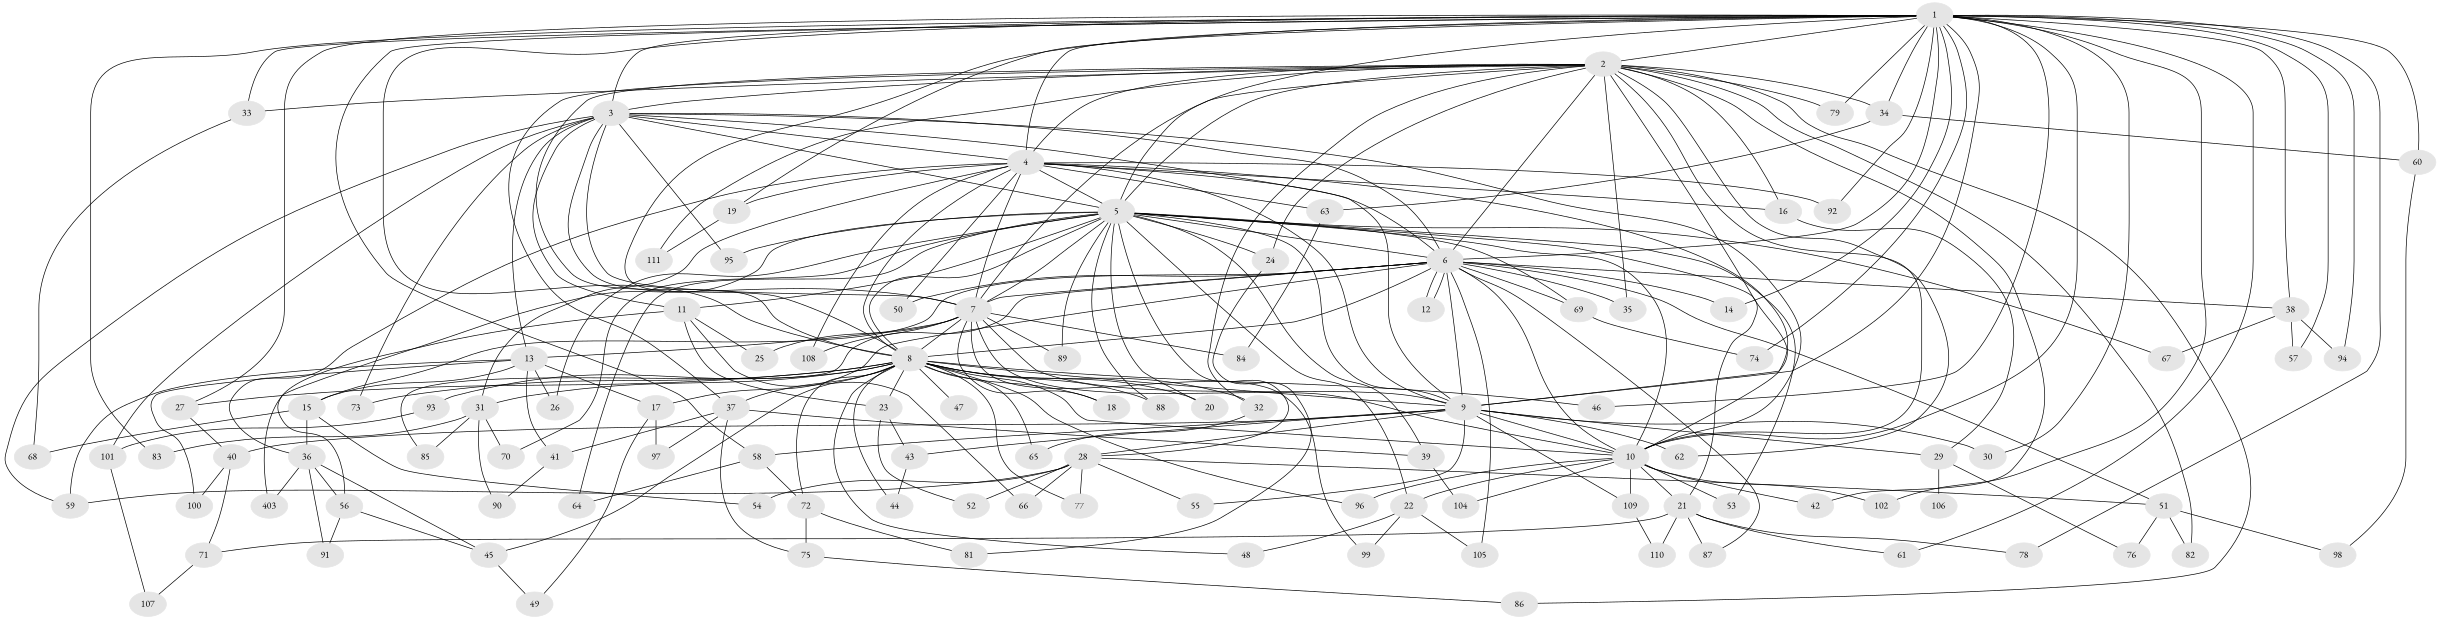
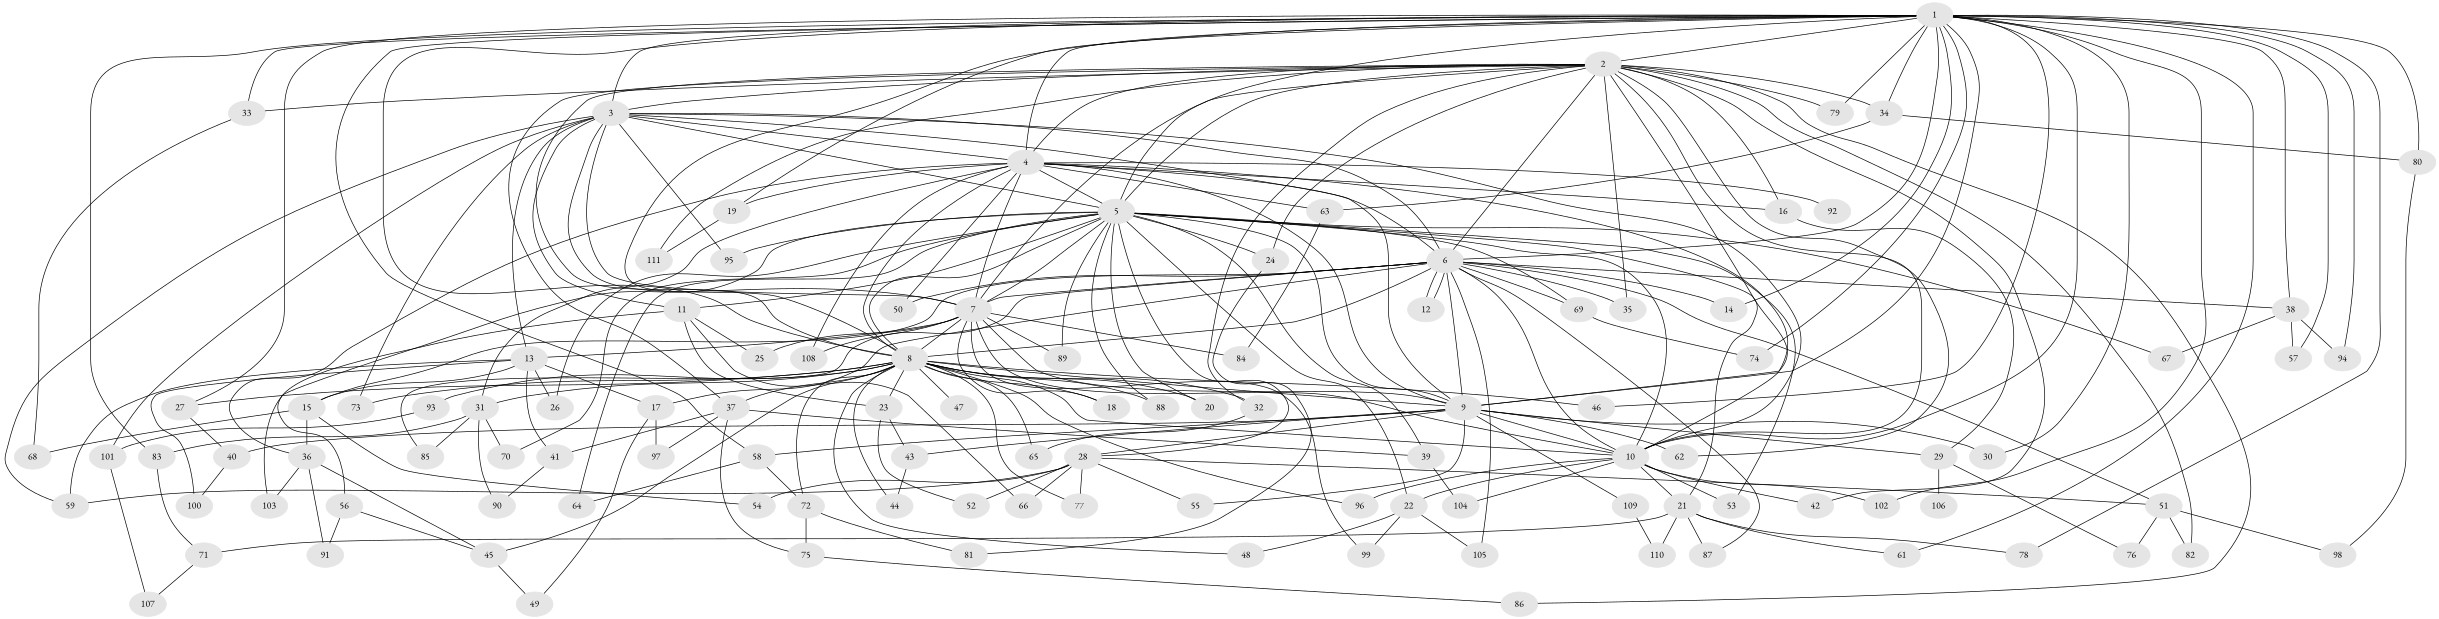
edge "1" -- "92": removed
node "60": label "60" -> "80"
edge "5" -- "6": removed
edge "36" -- "56": removed
edge "10" -- "109": removed
node "403": label "403" -> "103"
edge "40" -- "71": now "83" -- "71"
